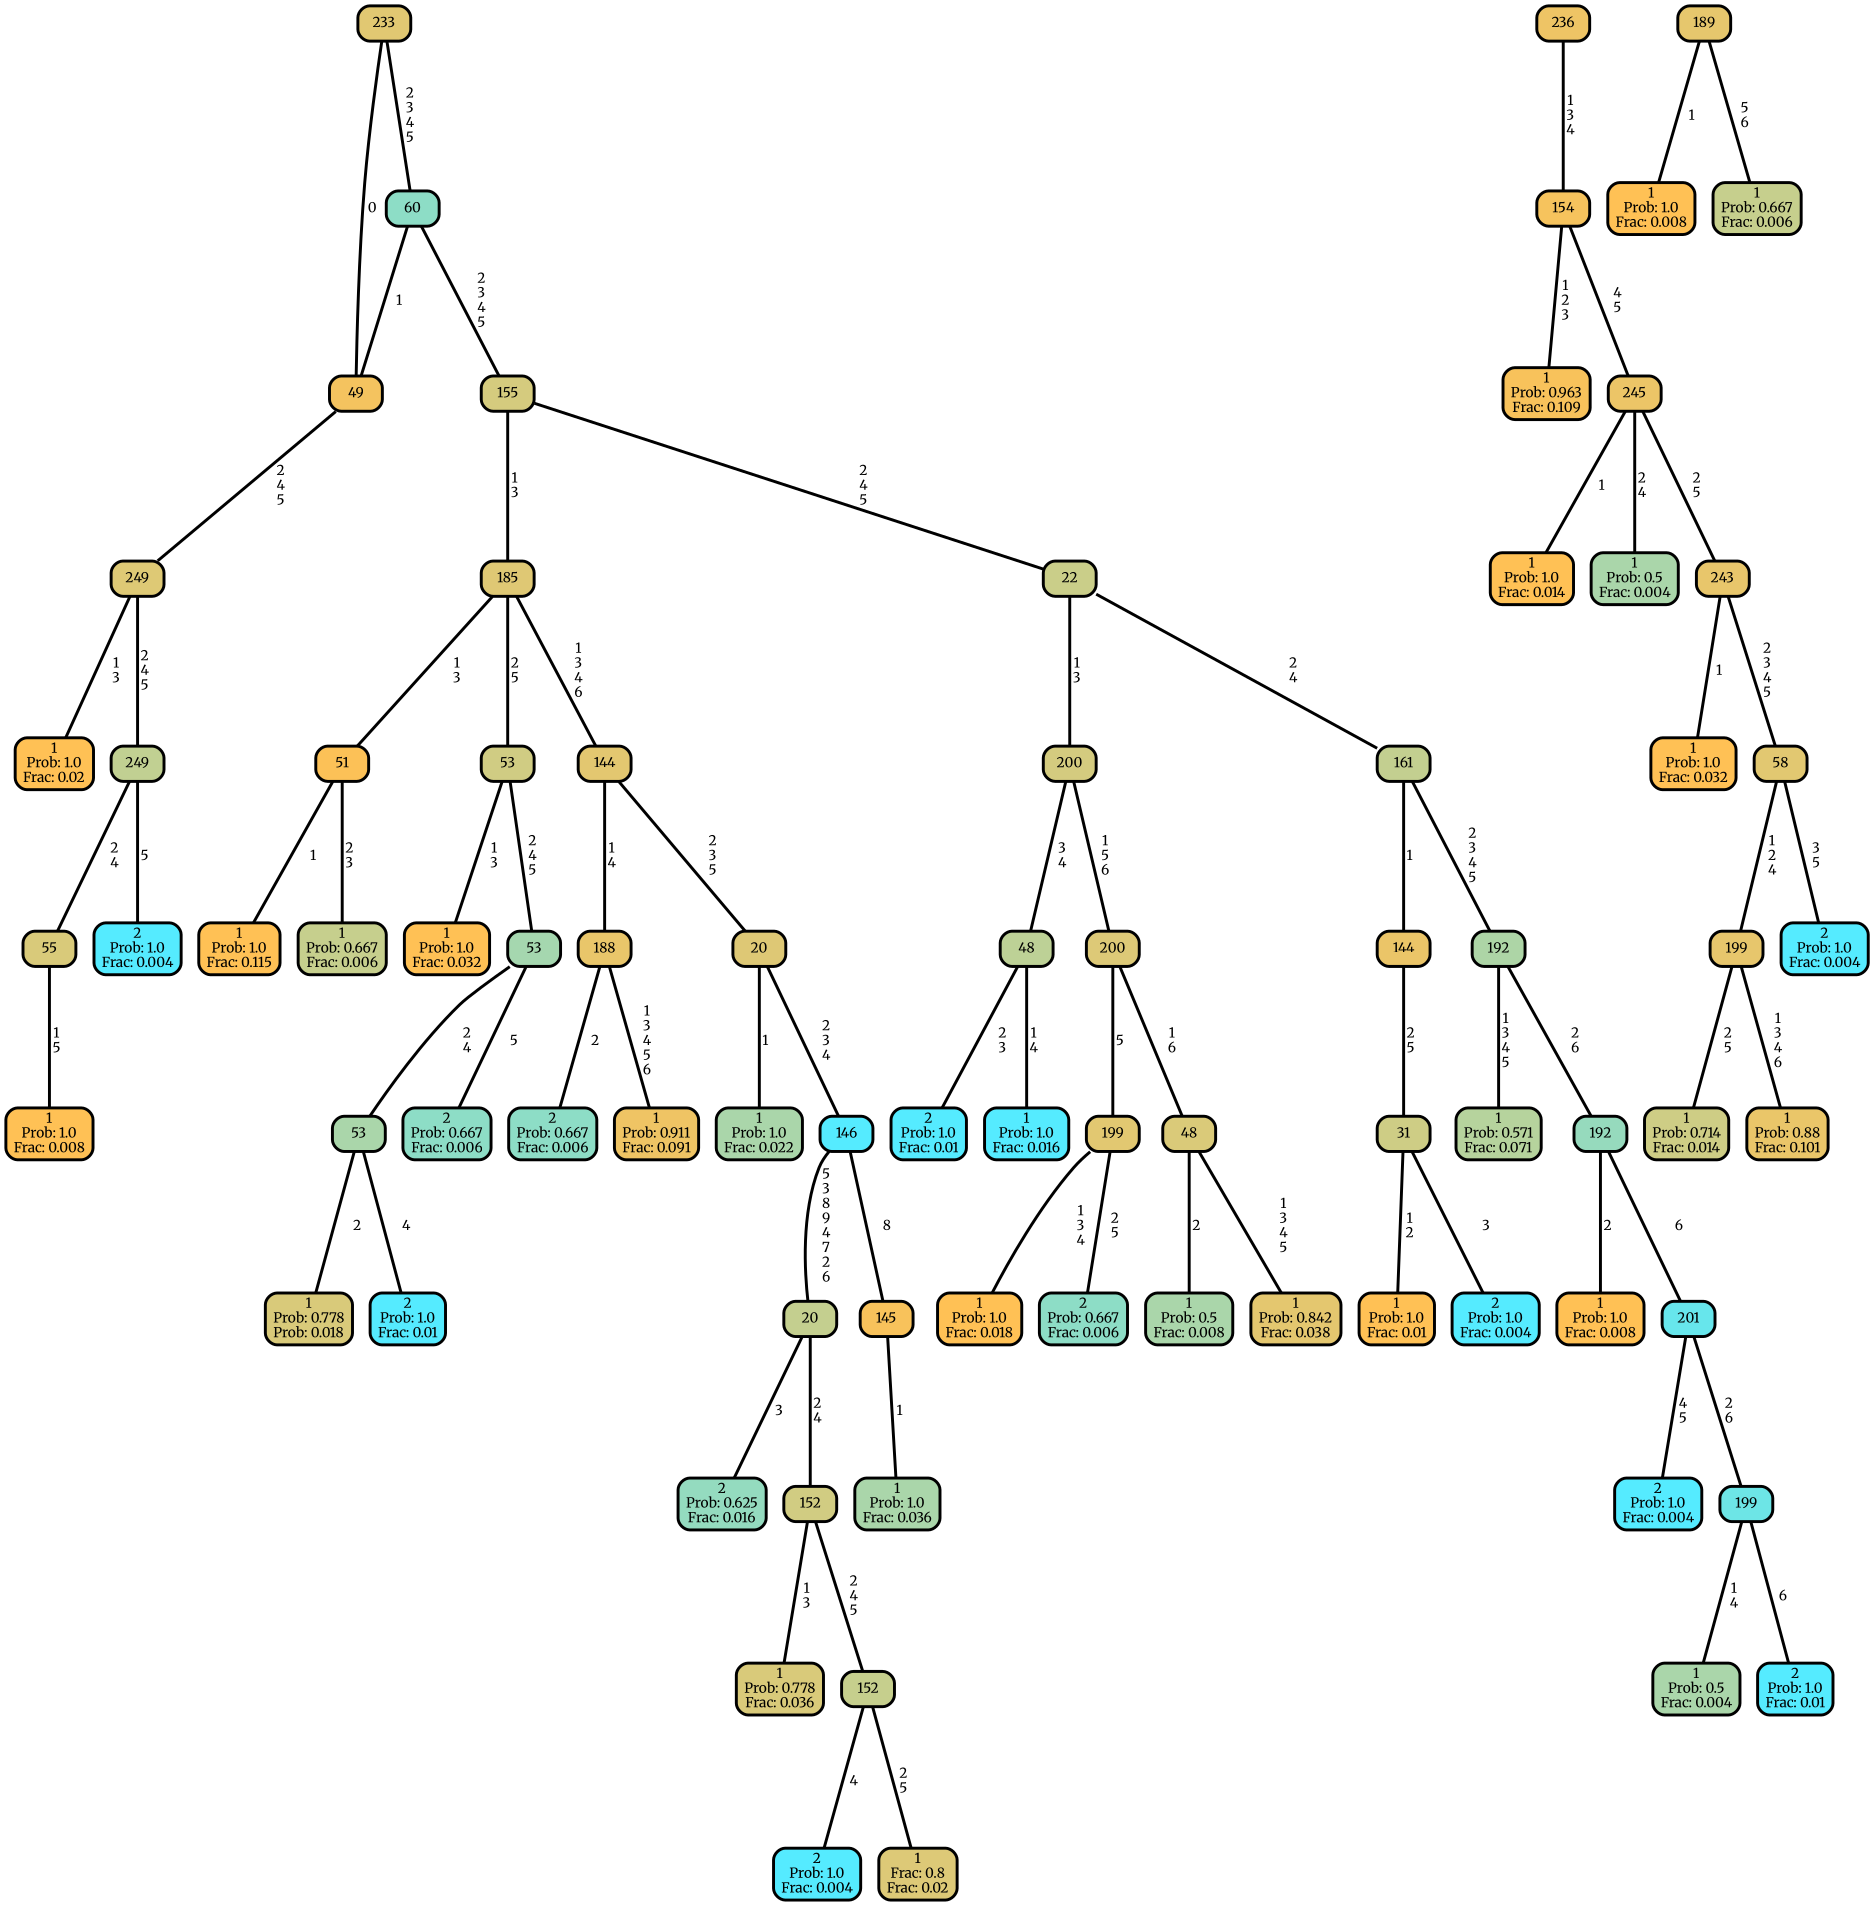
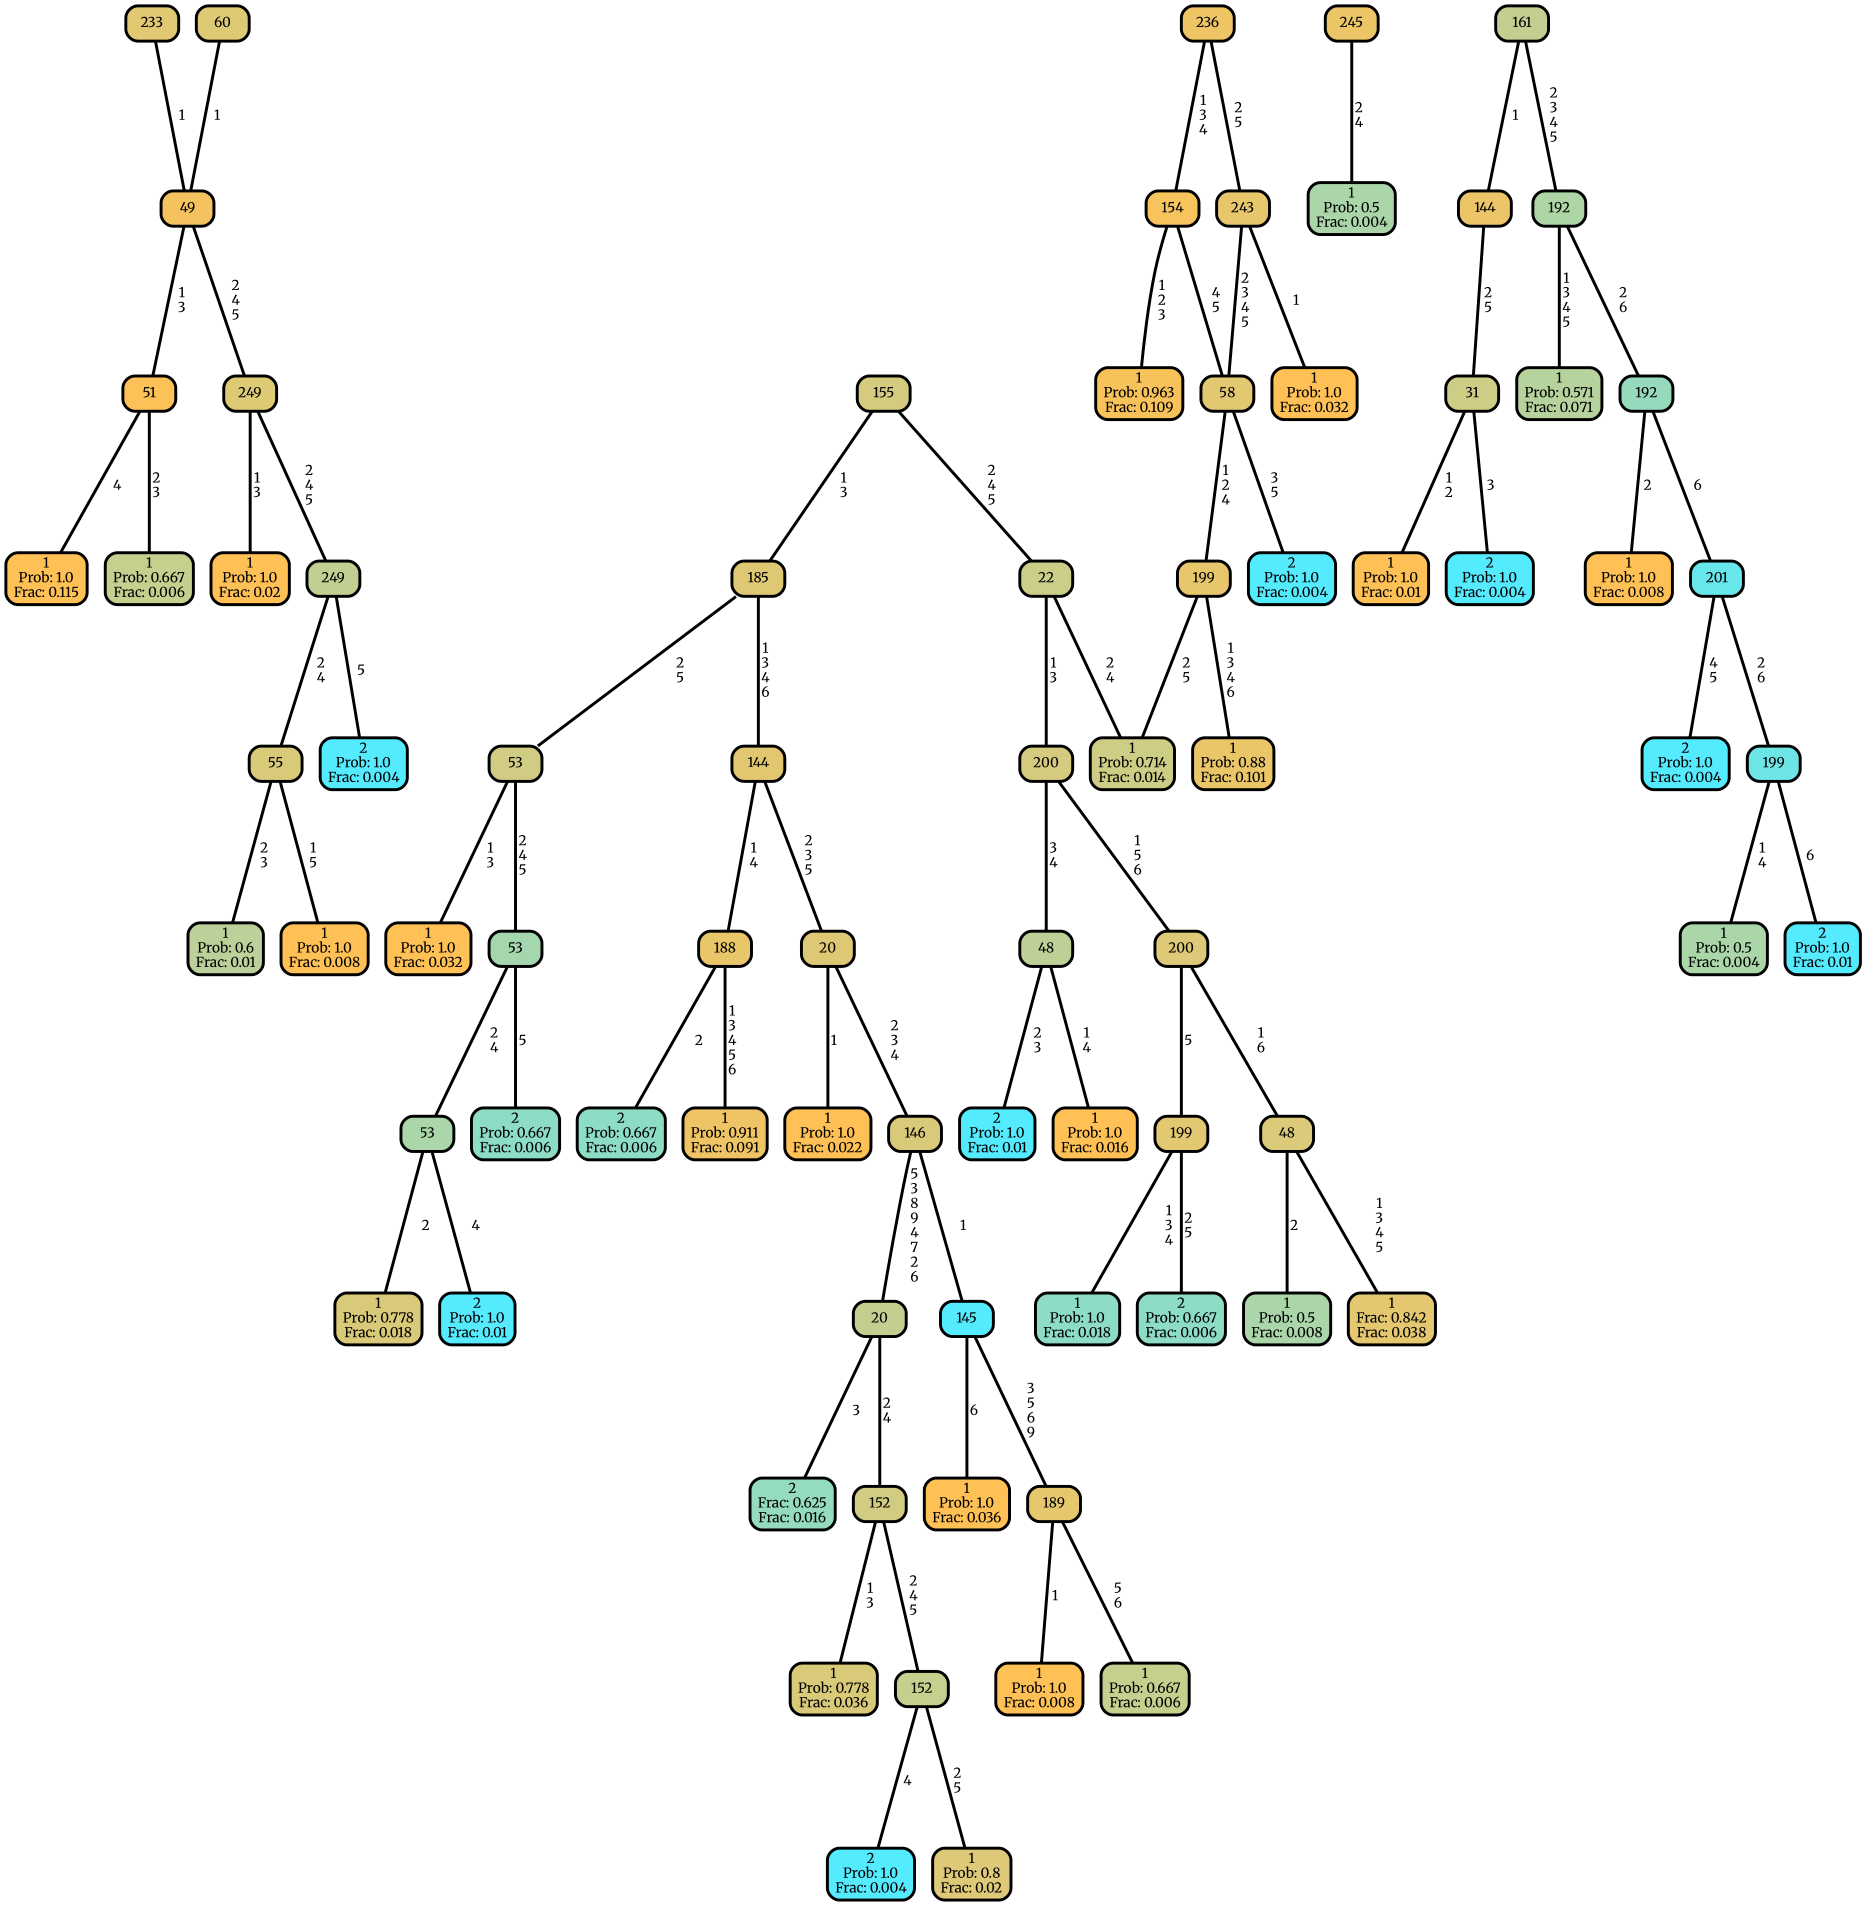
edge "233" -- "60": removed, label "2 3 4 5"
edge "233" -- "49": label " 0" -> " 1"
node "60": fillcolor #8dddc6 -> #dec975
edge "60" -- "155": removed, label "2 3 4 5"
edge "154" -- "245": now "154" -- "58"
edge "245" -- "243": now "236" -- "243"
node "1 Prob: 1.0 Frac: 0.014": removed
edge "185" -- "51": now "49" -- "51"
edge "22" -- "161": now "22" -- "1 Prob: 0.714 Frac: 0.014"
edge "51" -- "1 Prob: 1.0 Frac: 0.115": label " 1" -> " 4"
node "1 Prob: 0.6 Frac: 0.01": added
node "1 Prob: 1.0 Frac: 0.022": fillcolor #aad6aa -> #ffc155
node "146": fillcolor #55ebff -> #d9ca7a
node "1 Prob: 1.0 Frac: 0.016": fillcolor #55ebff -> #ffc155
edge "146" -- "145": label " 8" -> " 1"
node "1 Prob: 0.778 Prob: 0.018": label "1 Prob: 0.778 Prob: 0.018" -> "1 Prob: 0.778 Frac: 0.018"
node "145": fillcolor #f8c25b -> #55ebff
node "1 Prob: 1.0 Frac: 0.018": fillcolor #ffc155 -> #8dddc6
node "1 Prob: 0.842 Frac: 0.038": label "1 Prob: 0.842 Frac: 0.038" -> "1 Frac: 0.842 Frac: 0.038"
edge "145" -- "1 Prob: 1.0 Frac: 0.036": label " 1" -> " 6"
edge "145" -- "189": added, label "3 5 6 9"
node "2 Prob: 0.625 Frac: 0.016": label "2 Prob: 0.625 Frac: 0.016" -> "2 Frac: 0.625 Frac: 0.016"
node "1 Prob: 1.0 Frac: 0.036": fillcolor #aad6aa -> #ffc155
node "1 Frac: 0.8 Frac: 0.02": label "1 Frac: 0.8 Frac: 0.02" -> "1 Prob: 0.8 Frac: 0.02"
